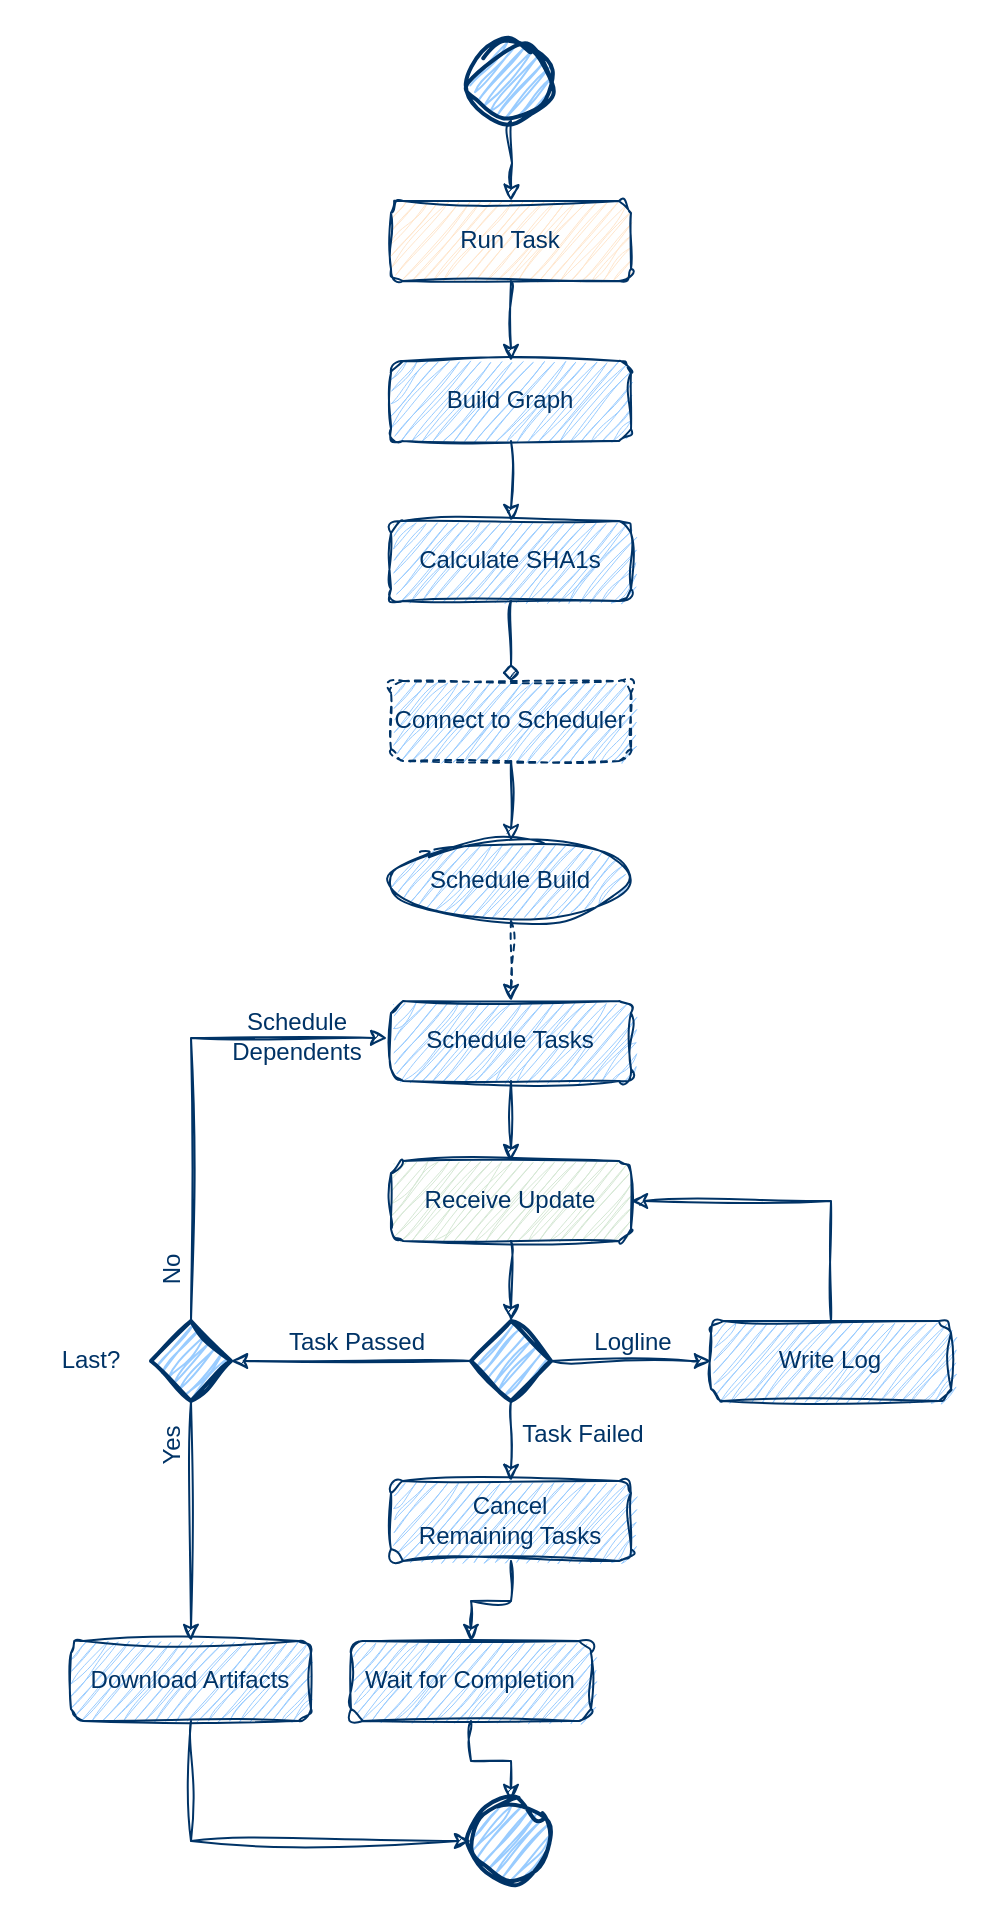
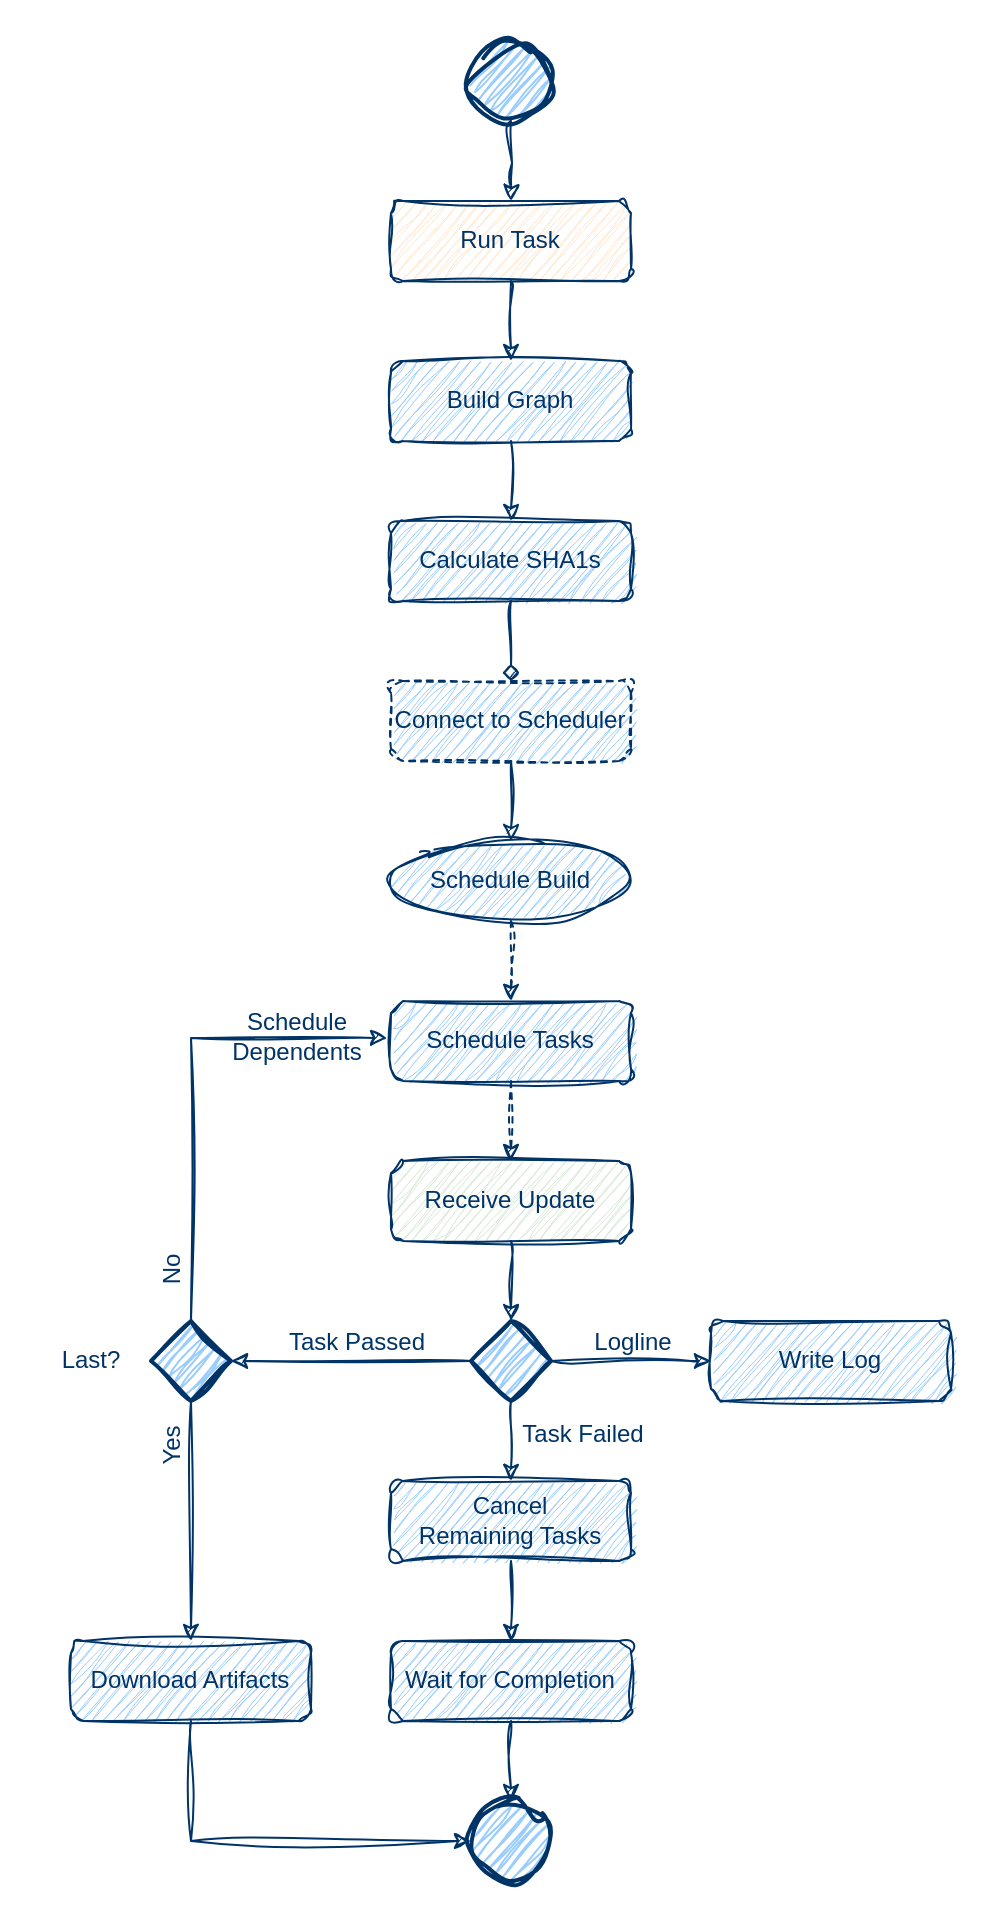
edge "Schedule Tasks" -> "Receive Update": style solid -> dashed
edge "Write Log" -> "Receive Update": removed
node "Wait for Completion": moved (471, 1681) -> (511, 1681)
